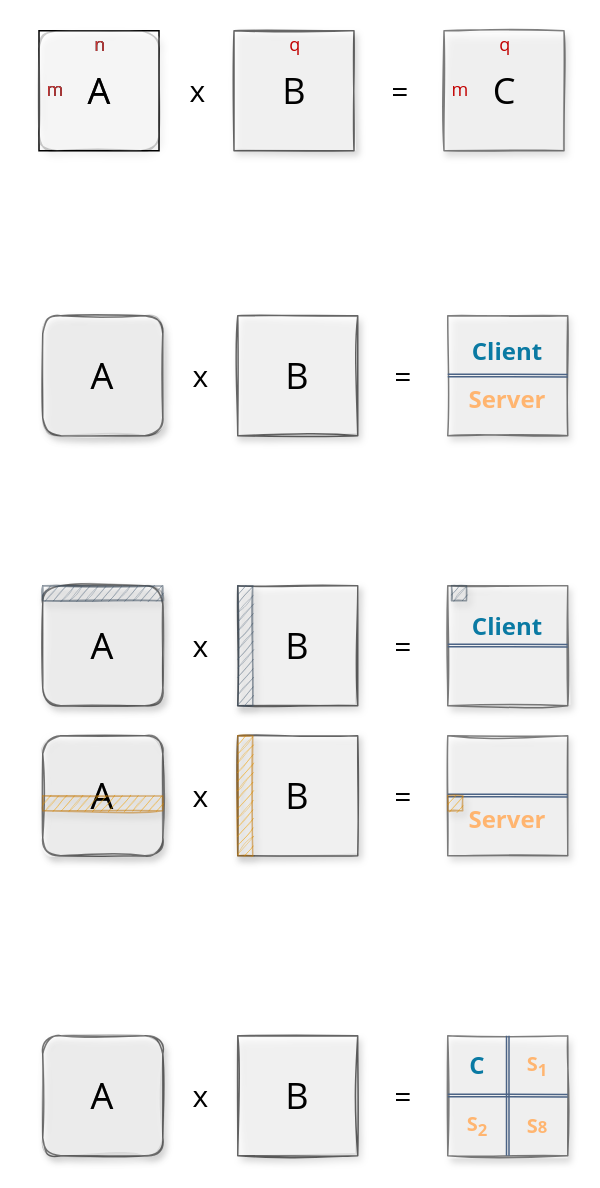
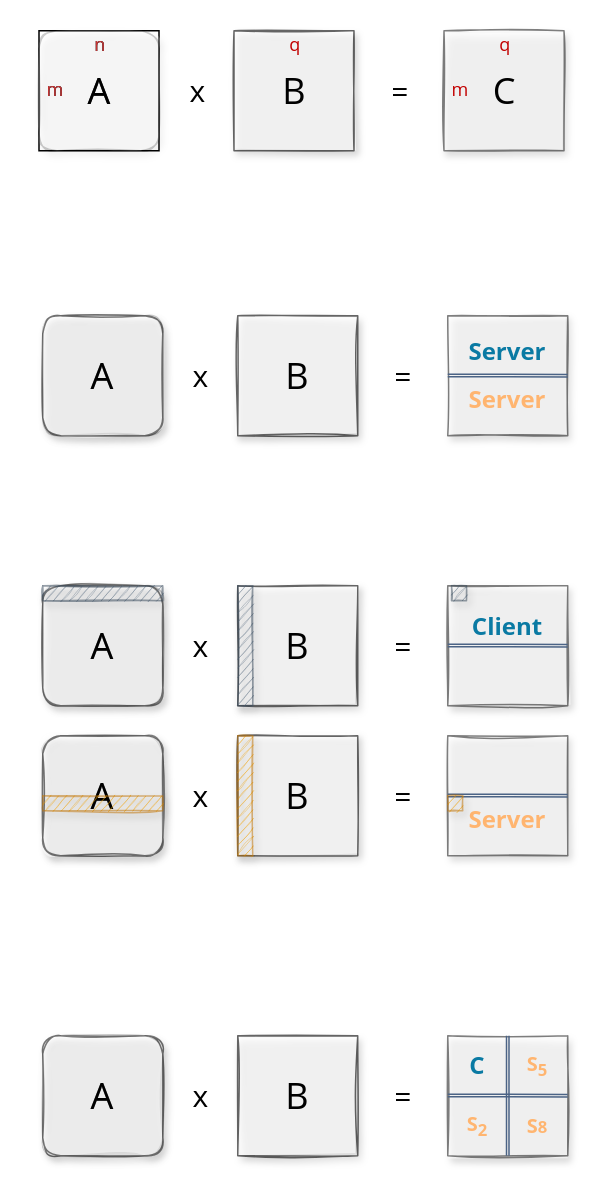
node "ClientServer": label "ClientServer" -> "ServerServer"
node "S1": label "S1" -> "S5"
